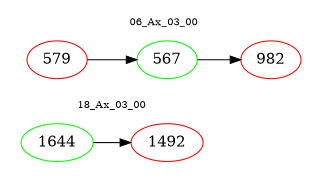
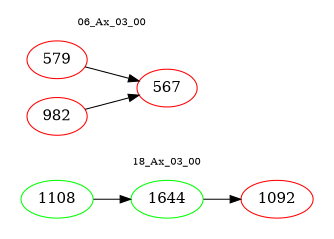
node "567": color green -> red
edge "567" -> "982": reversed
node "1492": label "1492" -> "1092"
node "1108": added
